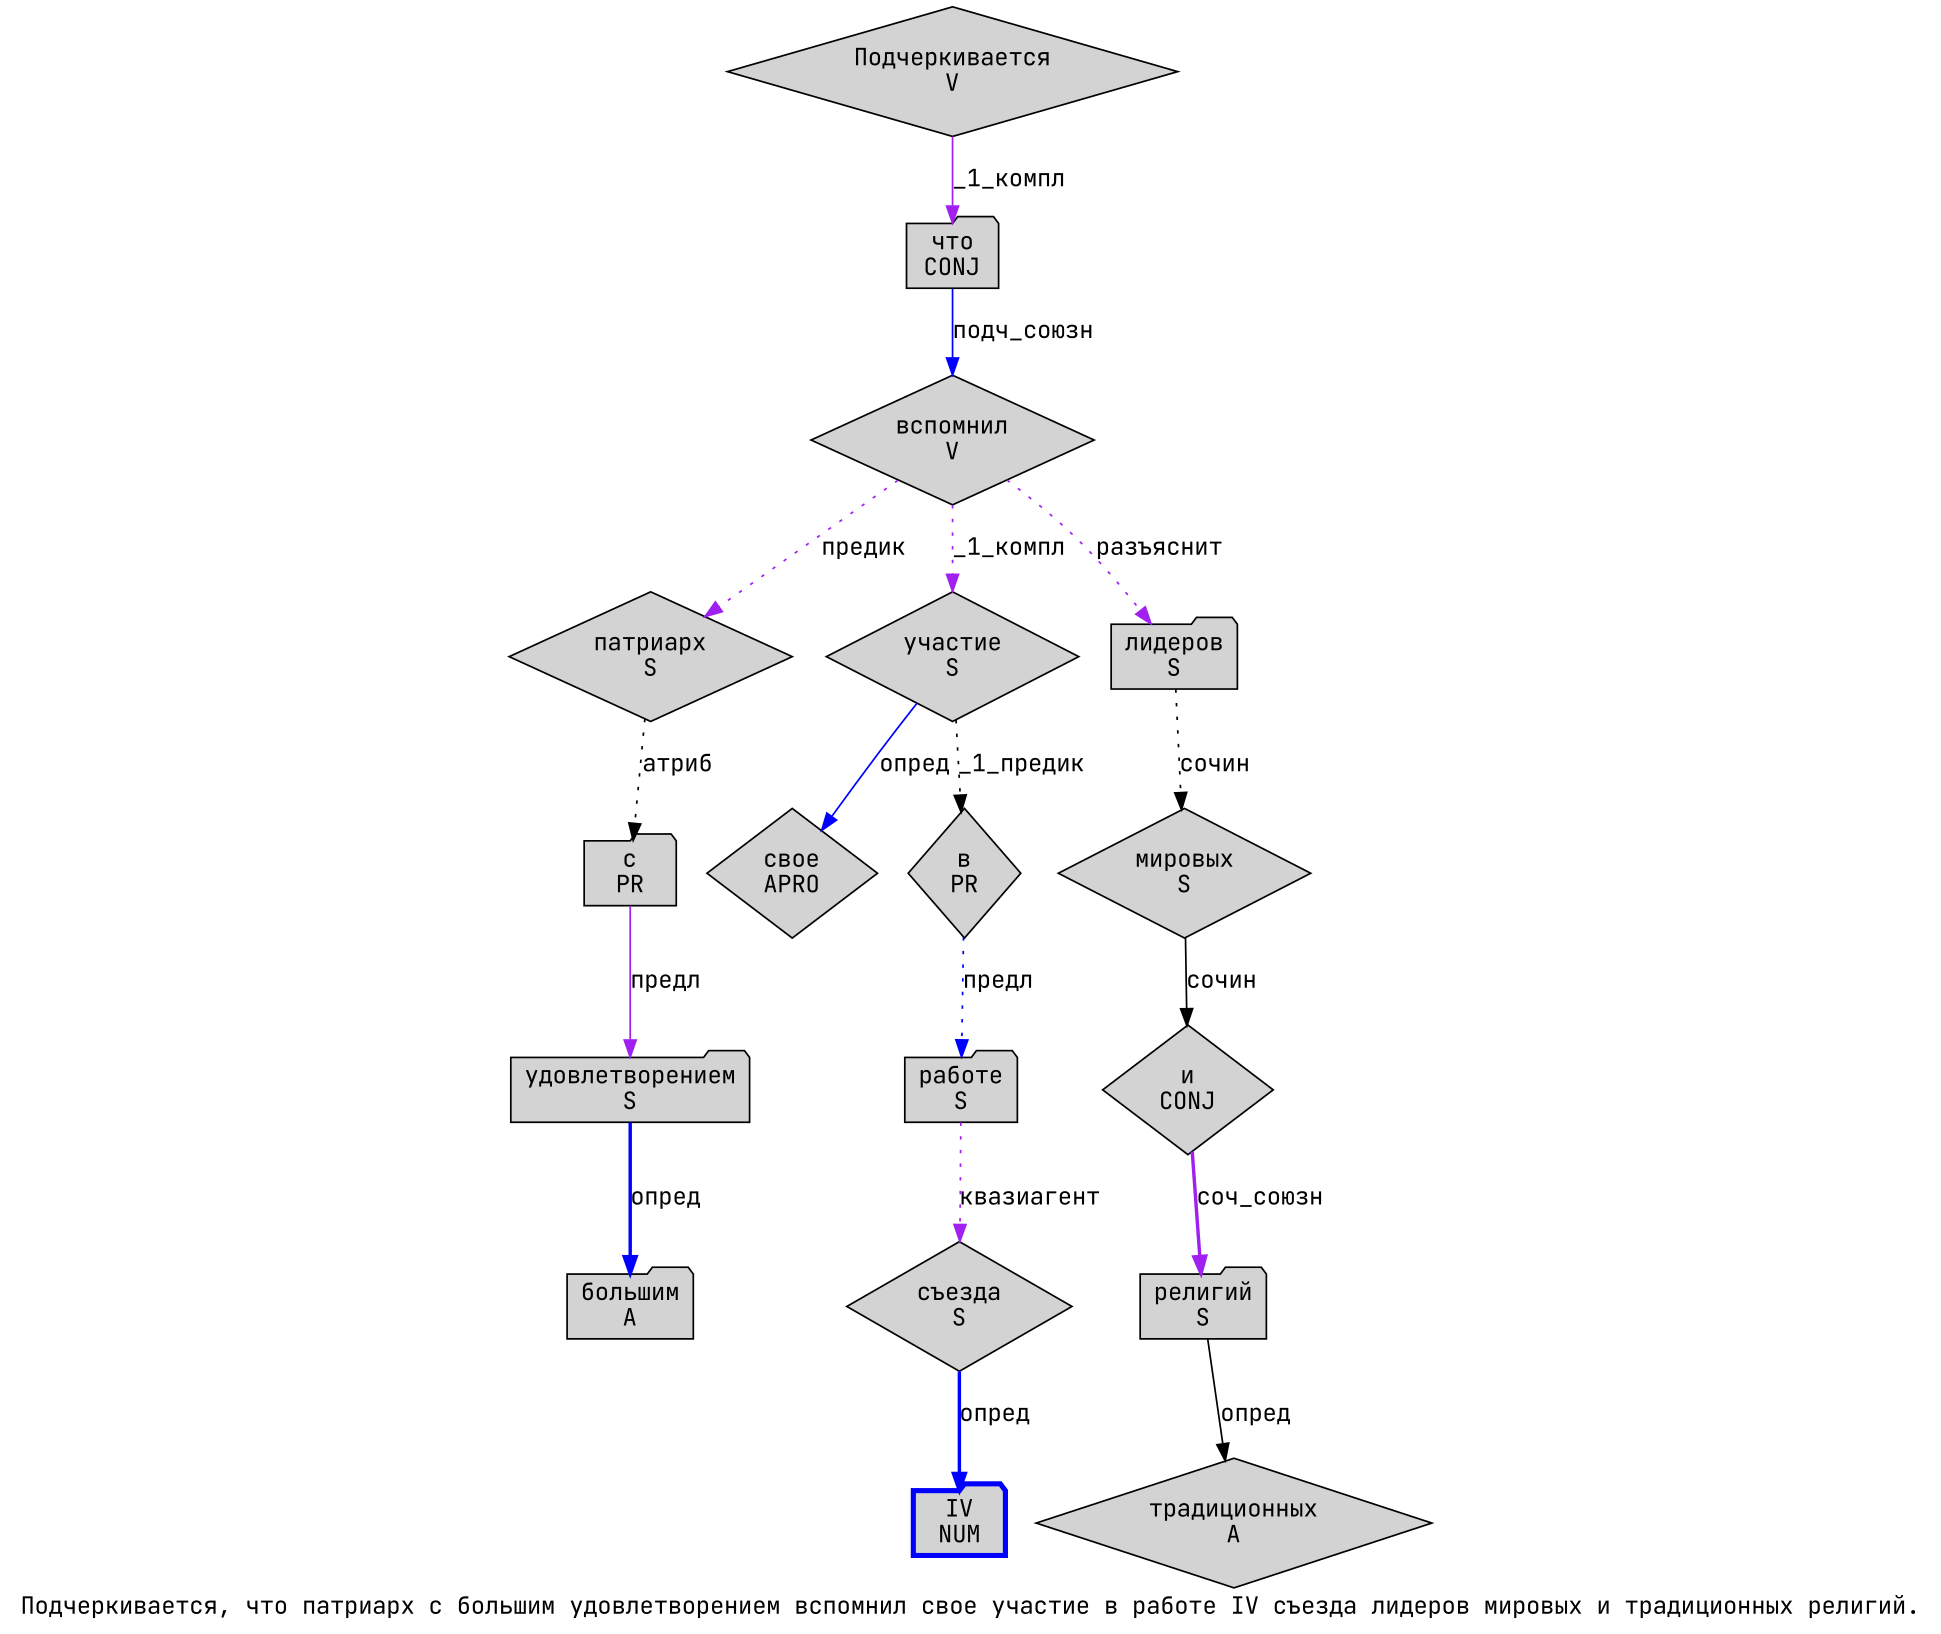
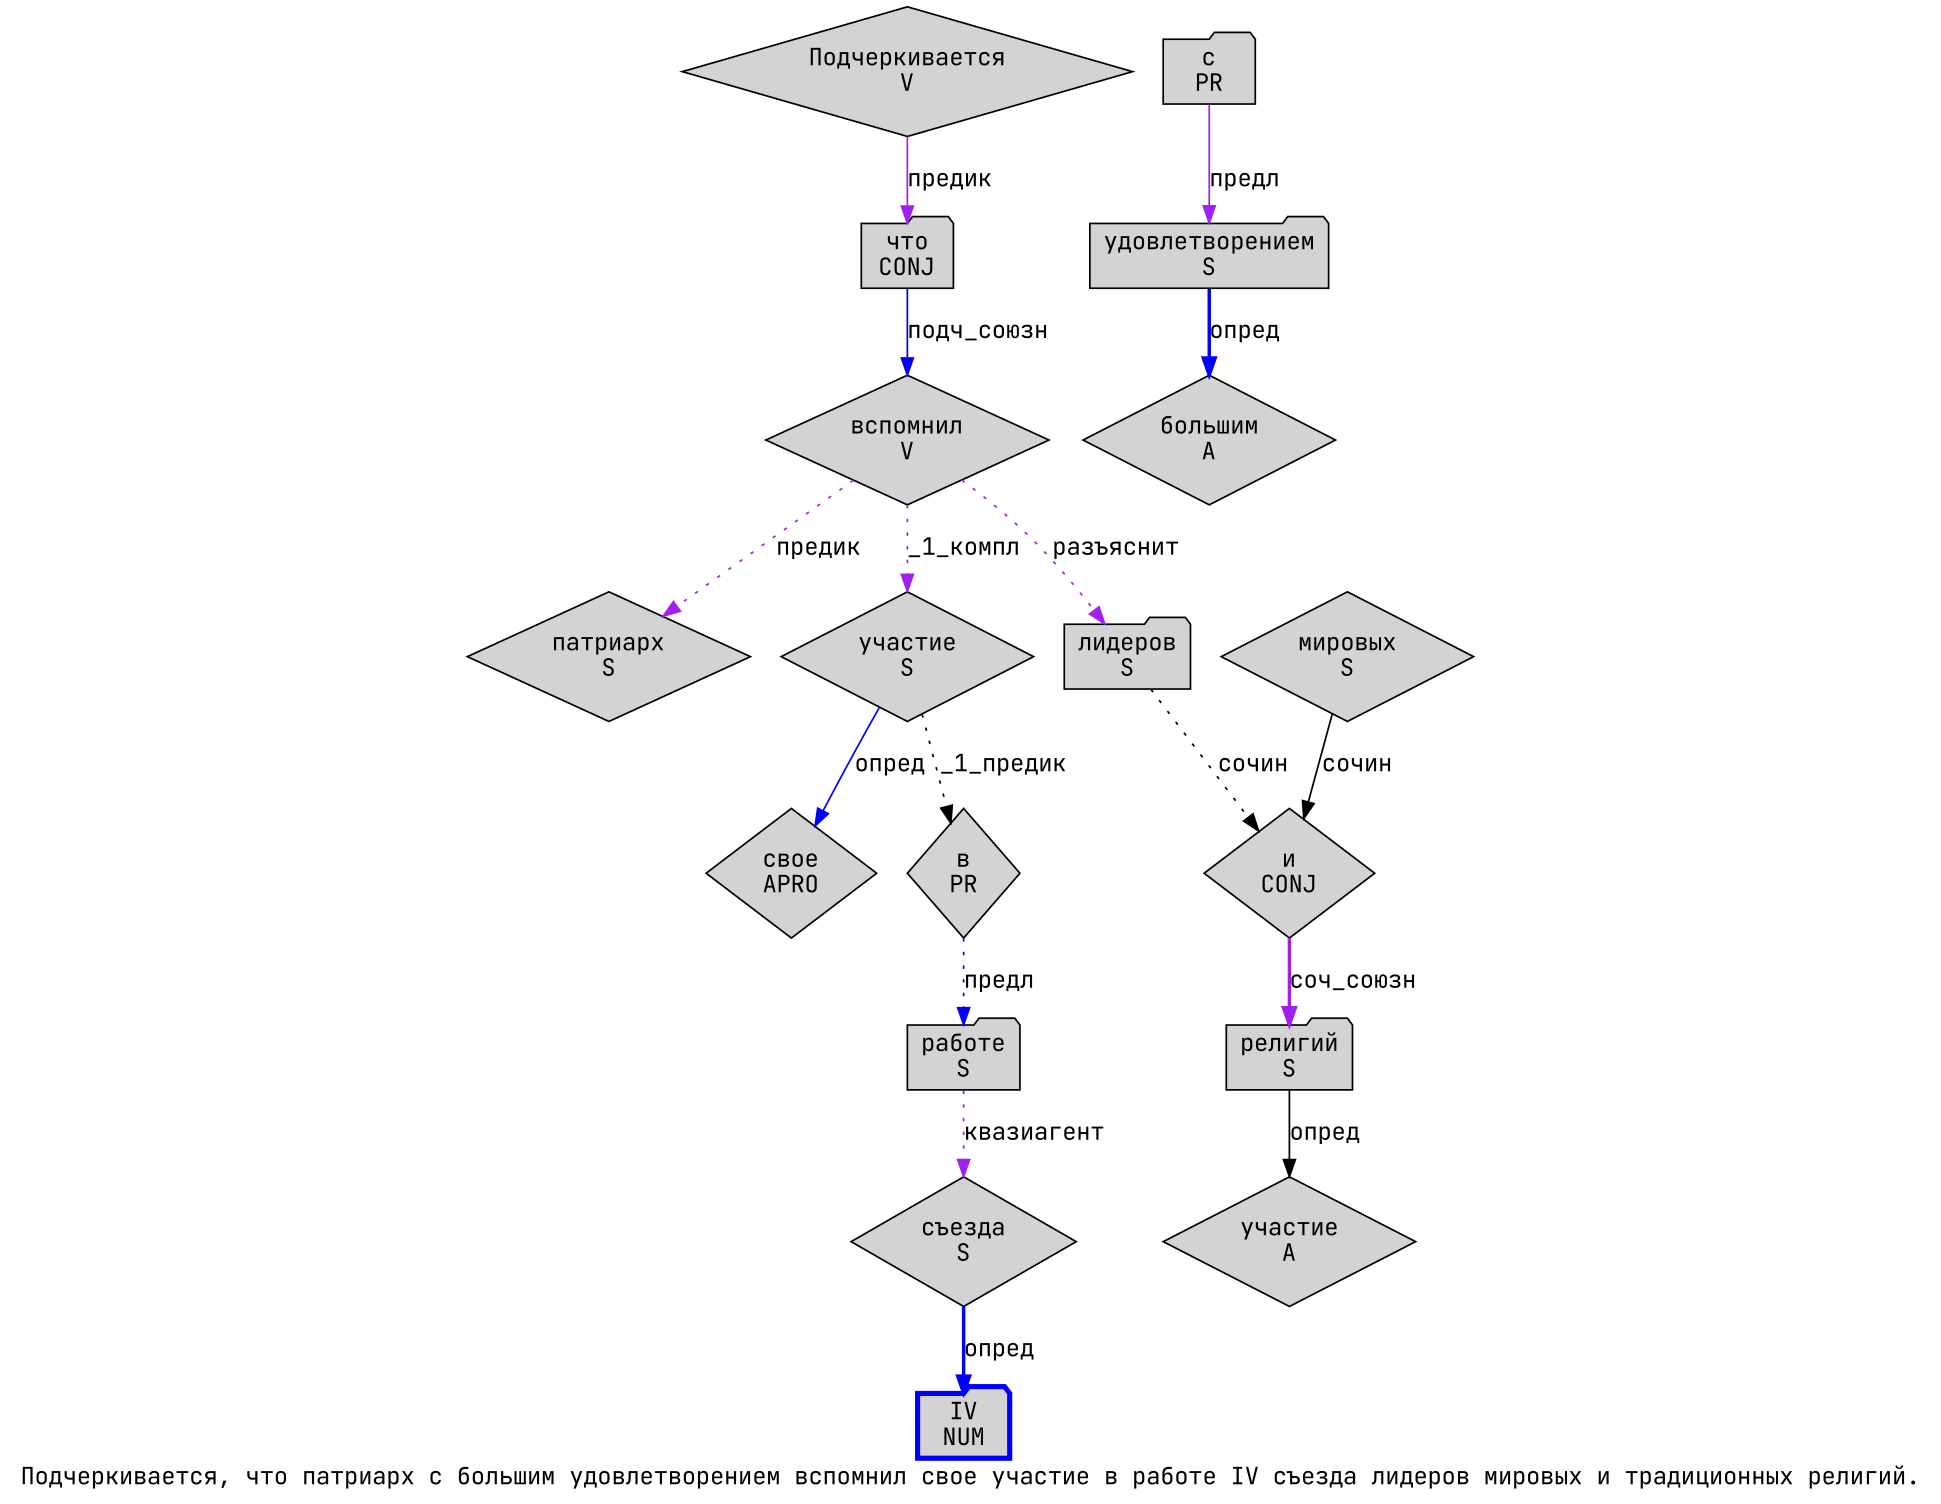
edge "Подчеркивается V" -> "что CONJ": label "_1_компл" -> "предик"
edge "лидеров S" -> "мировых S": now "лидеров S" -> "и CONJ"
edge "патриарх S" -> "с PR": removed, label "атриб"
node "большим A": shape folder -> diamond
node "традиционных A": label "традиционных A" -> "участие A"
